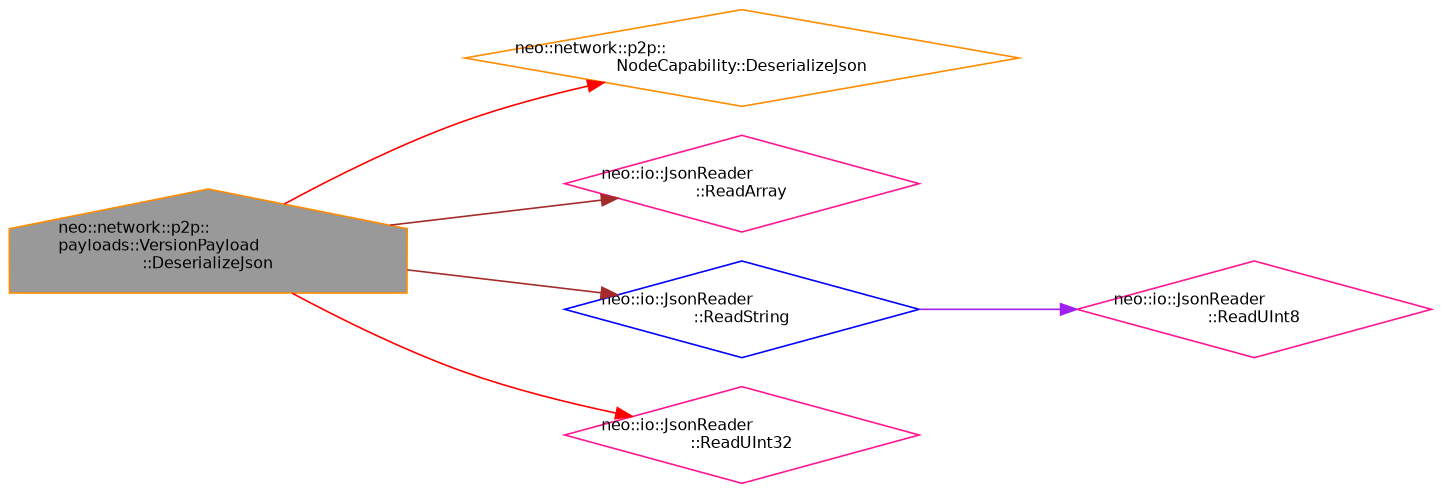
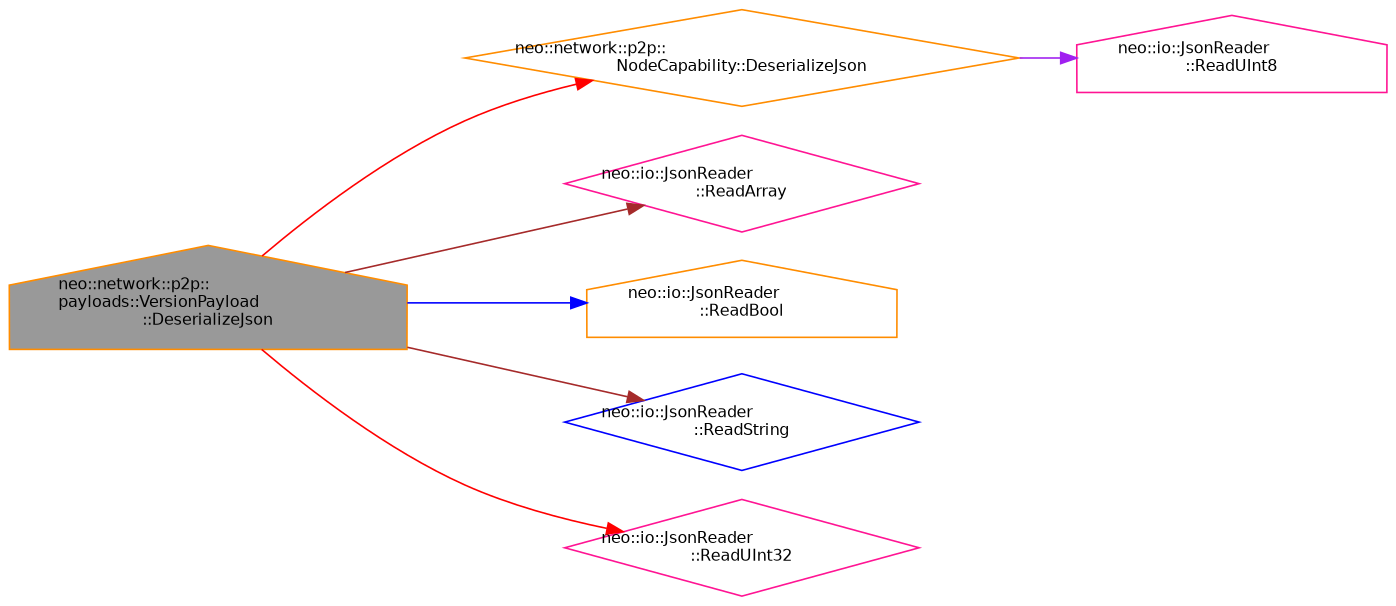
node "neo::io::JsonReader ::ReadBool": added
edge "neo::io::JsonReader ::ReadString" -> "neo::io::JsonReader ::ReadUInt8": now "neo::network::p2p:: NodeCapability::DeserializeJson" -> "neo::io::JsonReader ::ReadUInt8"
node "neo::io::JsonReader ::ReadUInt8": shape diamond -> house
